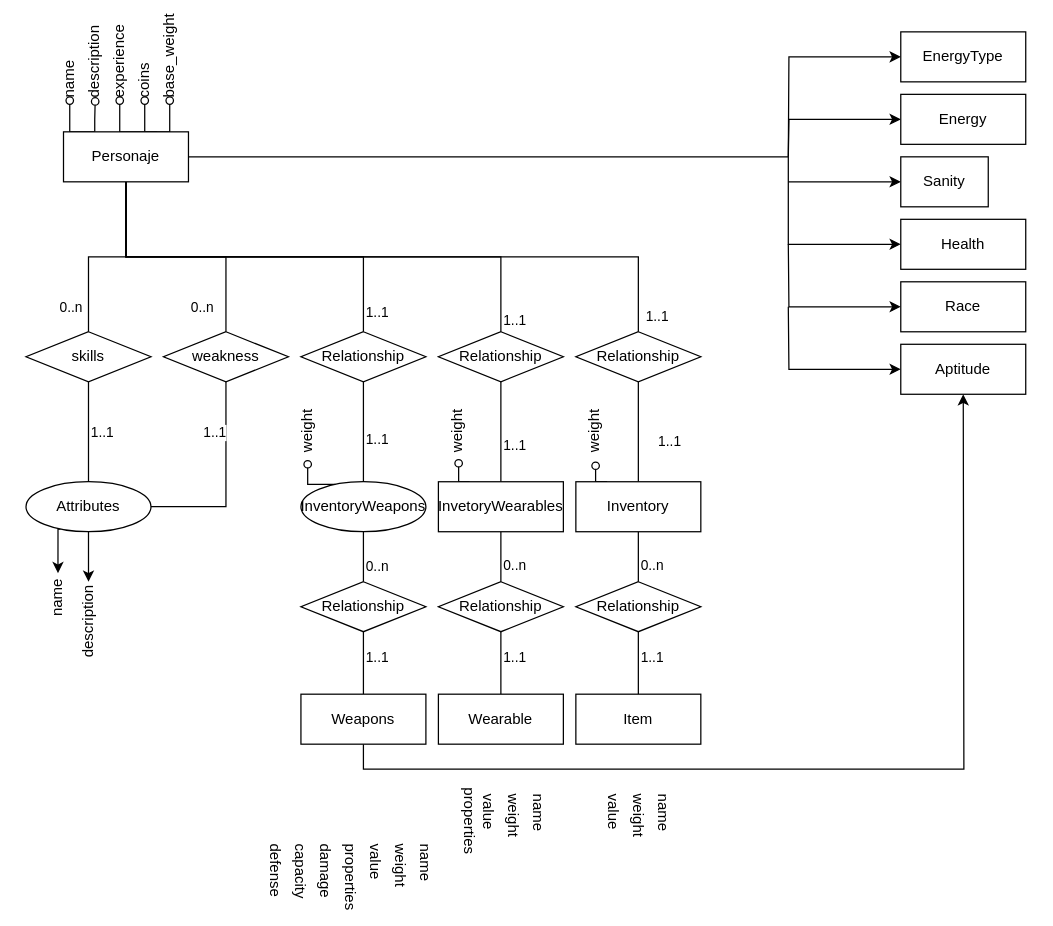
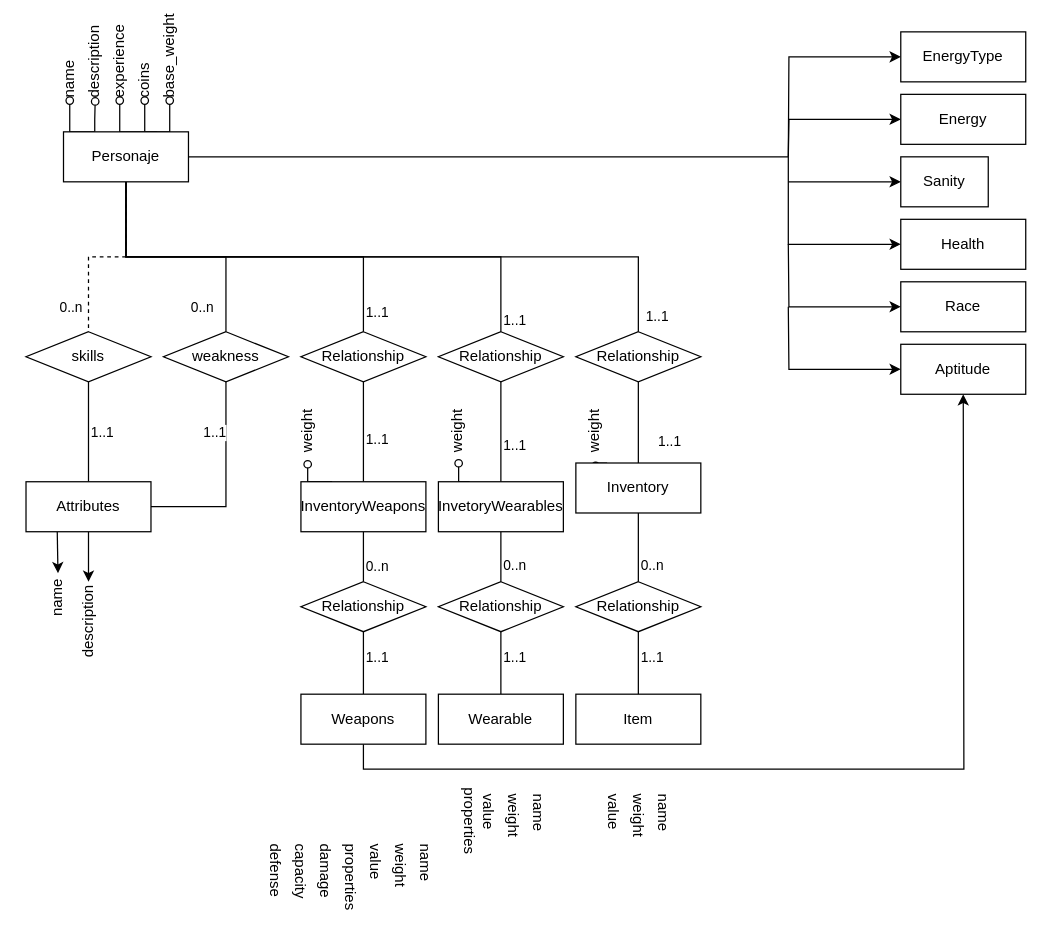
edge "Personaje" -- "skills": style solid -> dashed
node "Attributes": shape ellipse -> rectangle
node "InventoryWeapons": shape ellipse -> rectangle
node "Inventory": moved (638, 507) -> (638, 488)
